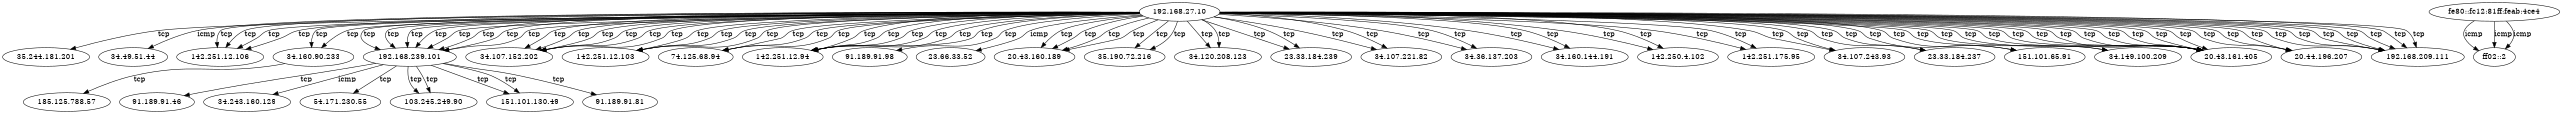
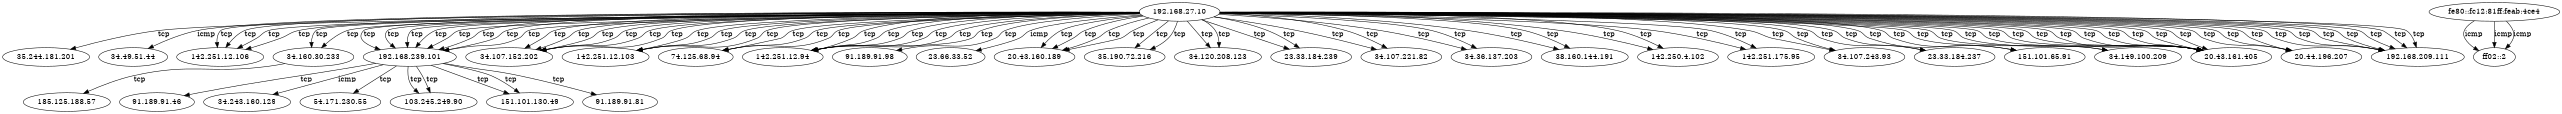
node "34.160.90.233": label "34.160.90.233" -> "34.160.30.233"
node "34.160.144.191": label "34.160.144.191" -> "38.160.144.191"
node "185.125.788.57": label "185.125.788.57" -> "185.125.188.57"
